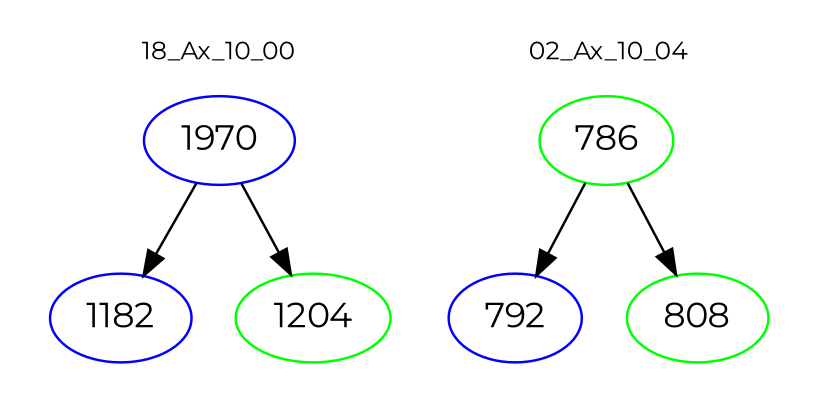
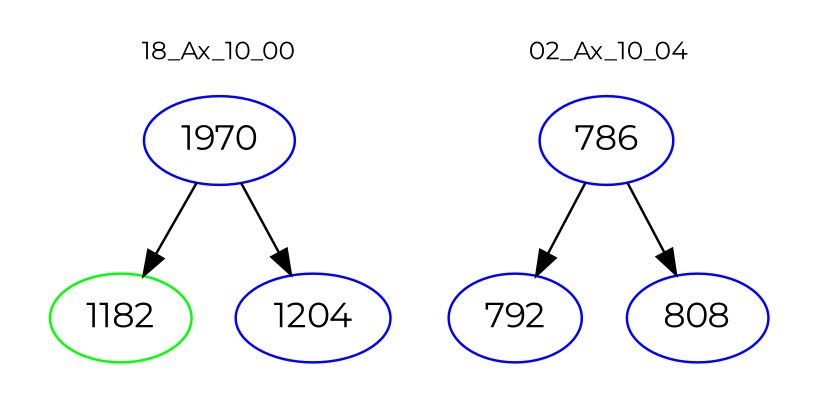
node "786": color green -> blue
node "1182": color blue -> green
node "1204": color green -> blue
node "808": color green -> blue
